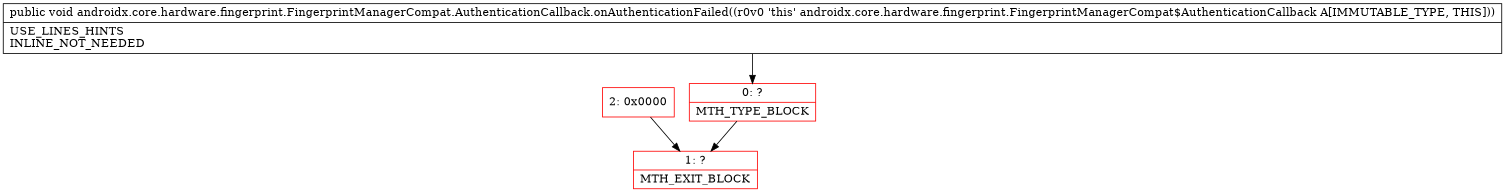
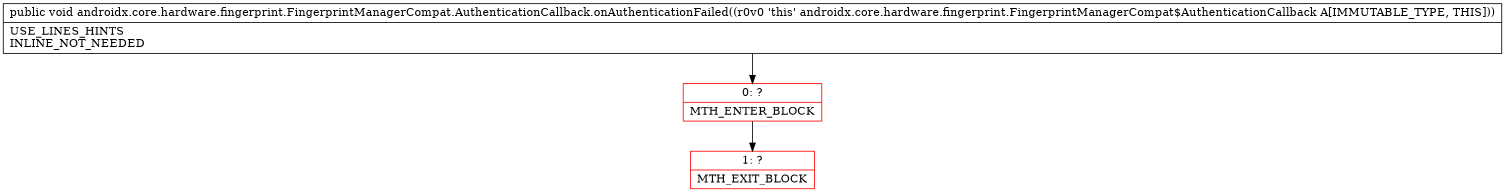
node "2: 0x0000": removed
node "0: ?": text "MTH_TYPE_BLOCK" -> "MTH_ENTER_BLOCK"
